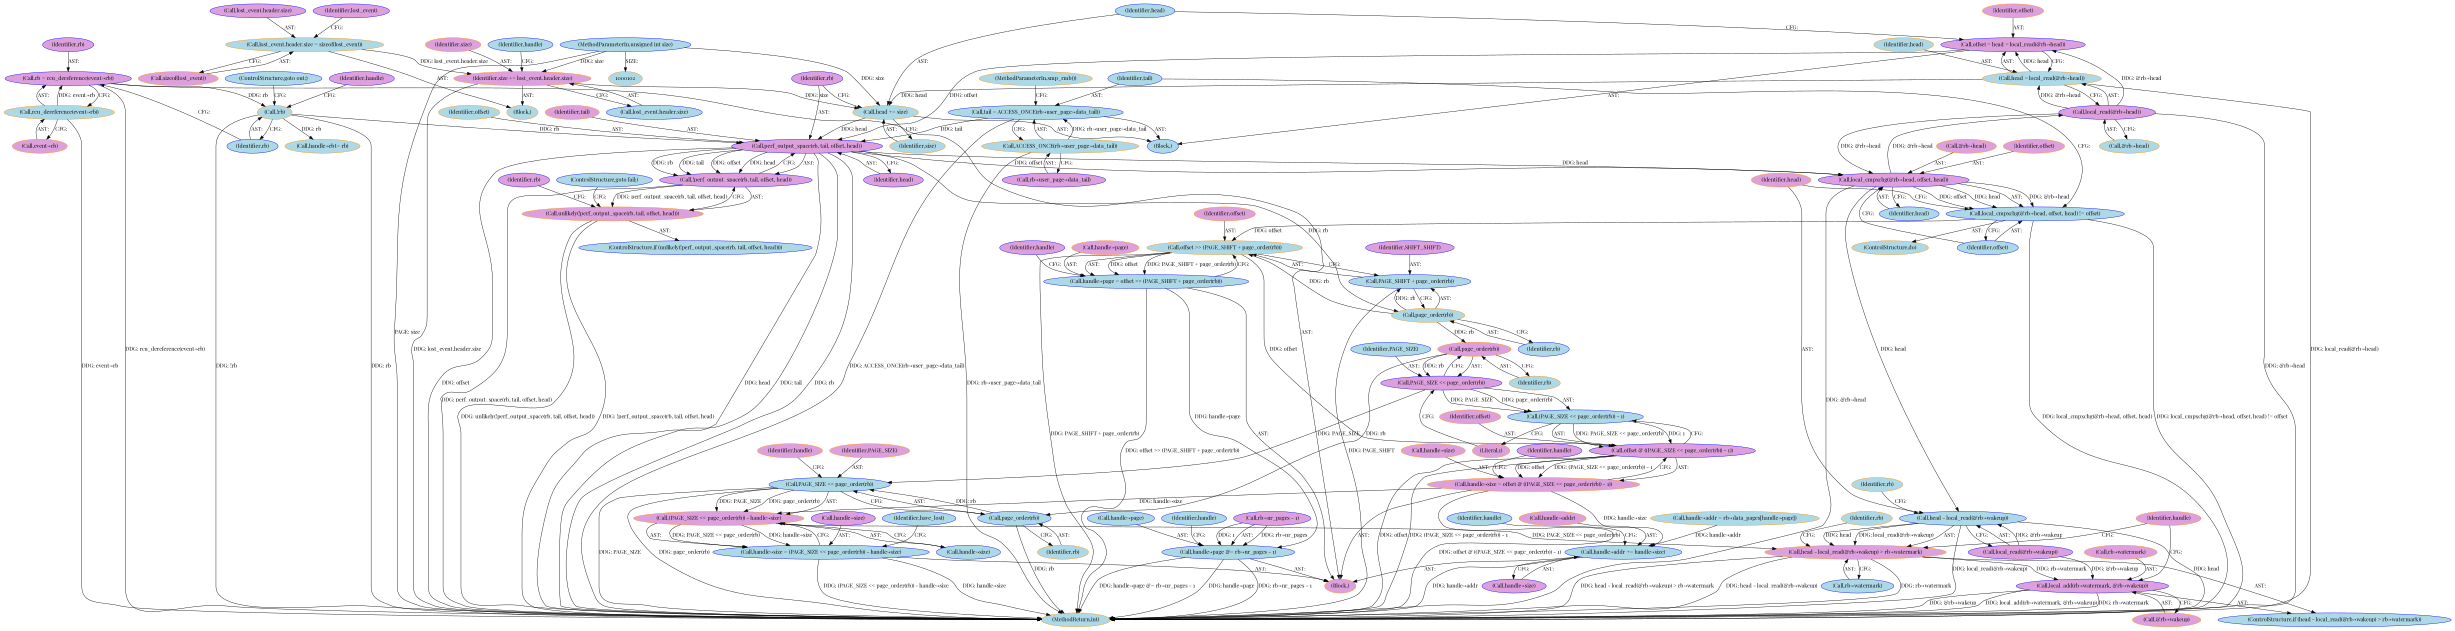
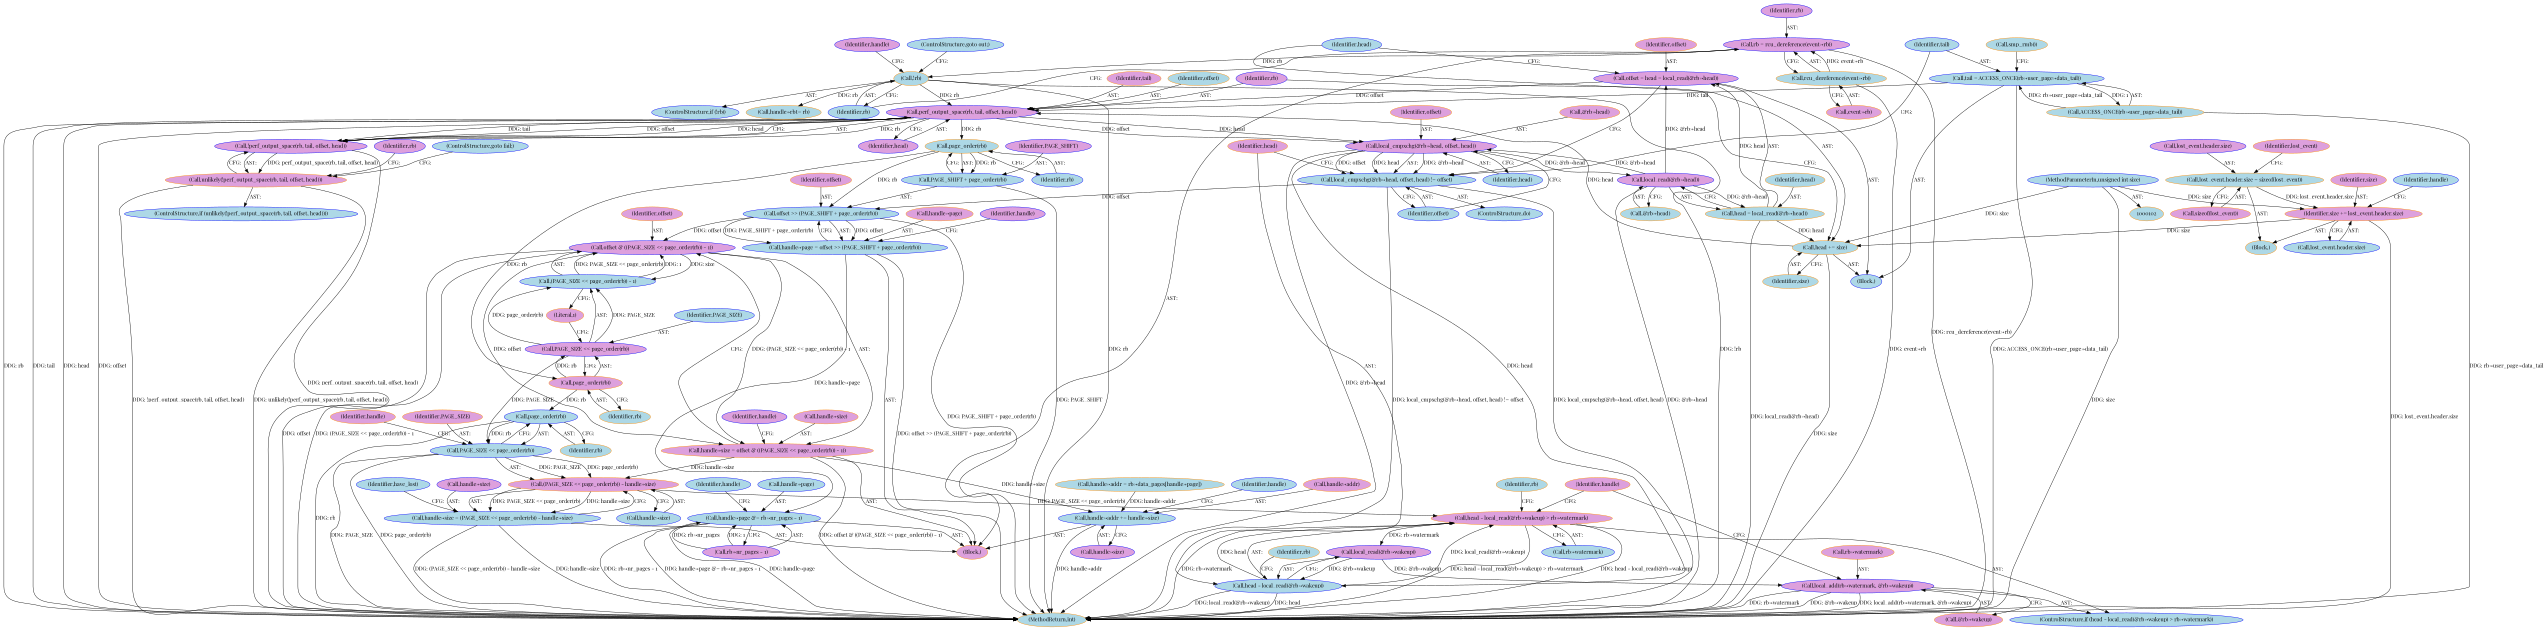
node "(Identifier,lost_event)": color blue -> darkorange
edge "(Call,offset = head = local_read(&rb->head))" -> "(Call,head = local_read(&rb->head))": now "(Call,offset = head = local_read(&rb->head))" -> "(Call,local_cmpxchg(&rb->head, offset, head) != offset)"
edge "(MethodParameterIn,unsigned int size)" -> "1000102": label "SIZE: " -> "AST: "
node "(MethodParameterIn,smp_rmb())": label "(MethodParameterIn,smp_rmb())" -> "(Call,smp_rmb())"
node "(ControlStructure,if (!rb))": added
edge "(Call,tail = ACCESS_ONCE(rb->user_page->data_tail))" -> "(Call,ACCESS_ONCE(rb->user_page->data_tail))": label "CFG: " -> "DDG: 1"
node "(Call,rb->user_page->data_tail)": removed
node "(Call,offset >> (PAGE_SHIFT + page_order(rb)))": color darkorange -> blue
node "(Identifier,SHIFT_SHIFT)": label "(Identifier,SHIFT_SHIFT)" -> "(Identifier,PAGE_SHIFT)"
node "(ControlStructure,do)": color darkorange -> blue
edge "(Call,offset >> (PAGE_SHIFT + page_order(rb)))" -> "(Call,PAGE_SHIFT + page_order(rb))": removed, label "CFG:"
edge "(MethodParameterIn,unsigned int size)" -> "(MethodReturn,int)": label "PAGE: size" -> "DDG: size"
edge "(Call,offset & ((PAGE_SIZE << page_order(rb)) - 1))" -> "(Call,(PAGE_SIZE << page_order(rb)) - 1)": label "CFG: " -> "DDG: size"
edge "(Call,handle->page &= rb->nr_pages - 1)" -> "(Call,rb->nr_pages - 1)": added, label "CFG:"
edge "(Call,head - local_read(&rb->wakeup) > rb->watermark)" -> "(Call,local_add(rb->watermark, &rb->wakeup))": now "(Call,head - local_read(&rb->wakeup) > rb->watermark)" -> "(Call,local_read(&rb->wakeup))"
edge "(Call,head += size)" -> "(MethodReturn,int)": added, label "DDG: size"
